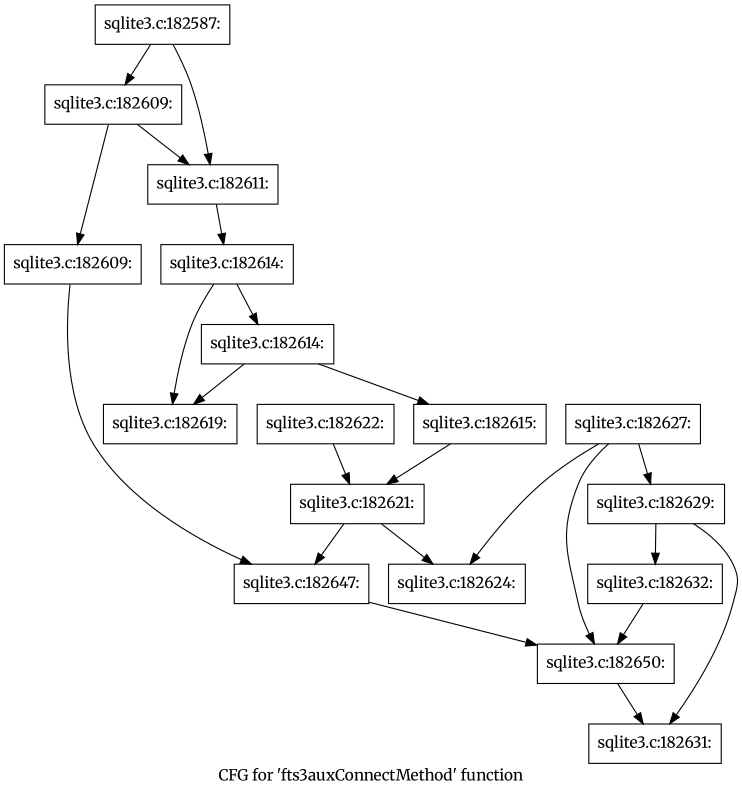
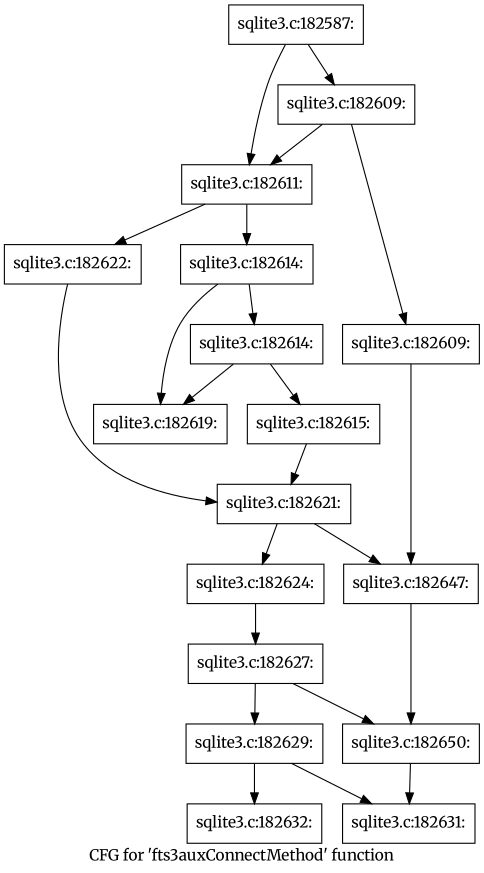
edge "sqlite3.c:182611:" -> "sqlite3.c:182622:": added
edge "sqlite3.c:182627:" -> "sqlite3.c:182624:": reversed
edge "sqlite3.c:182632:" -> "sqlite3.c:182650:": removed
